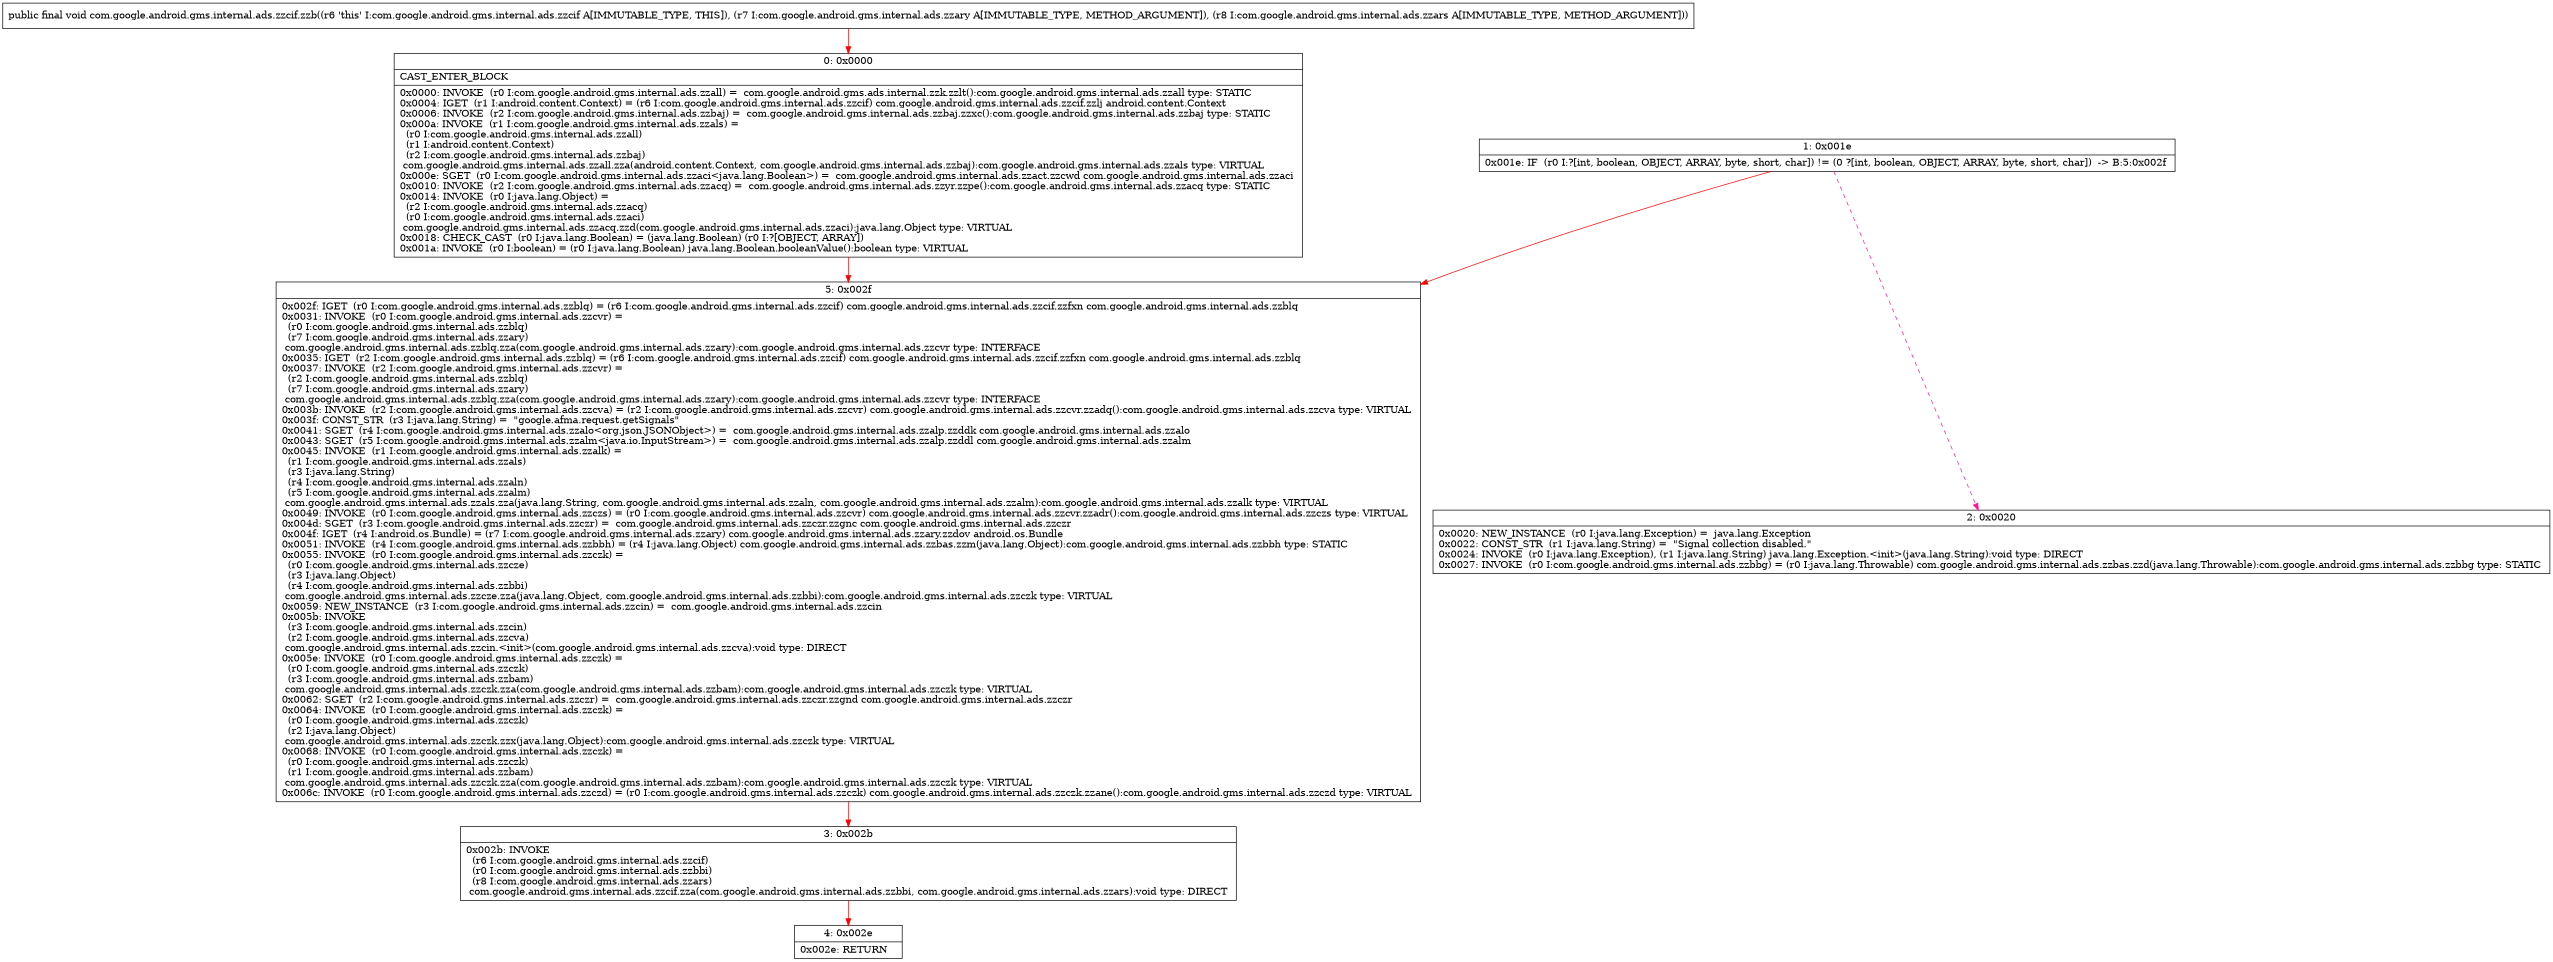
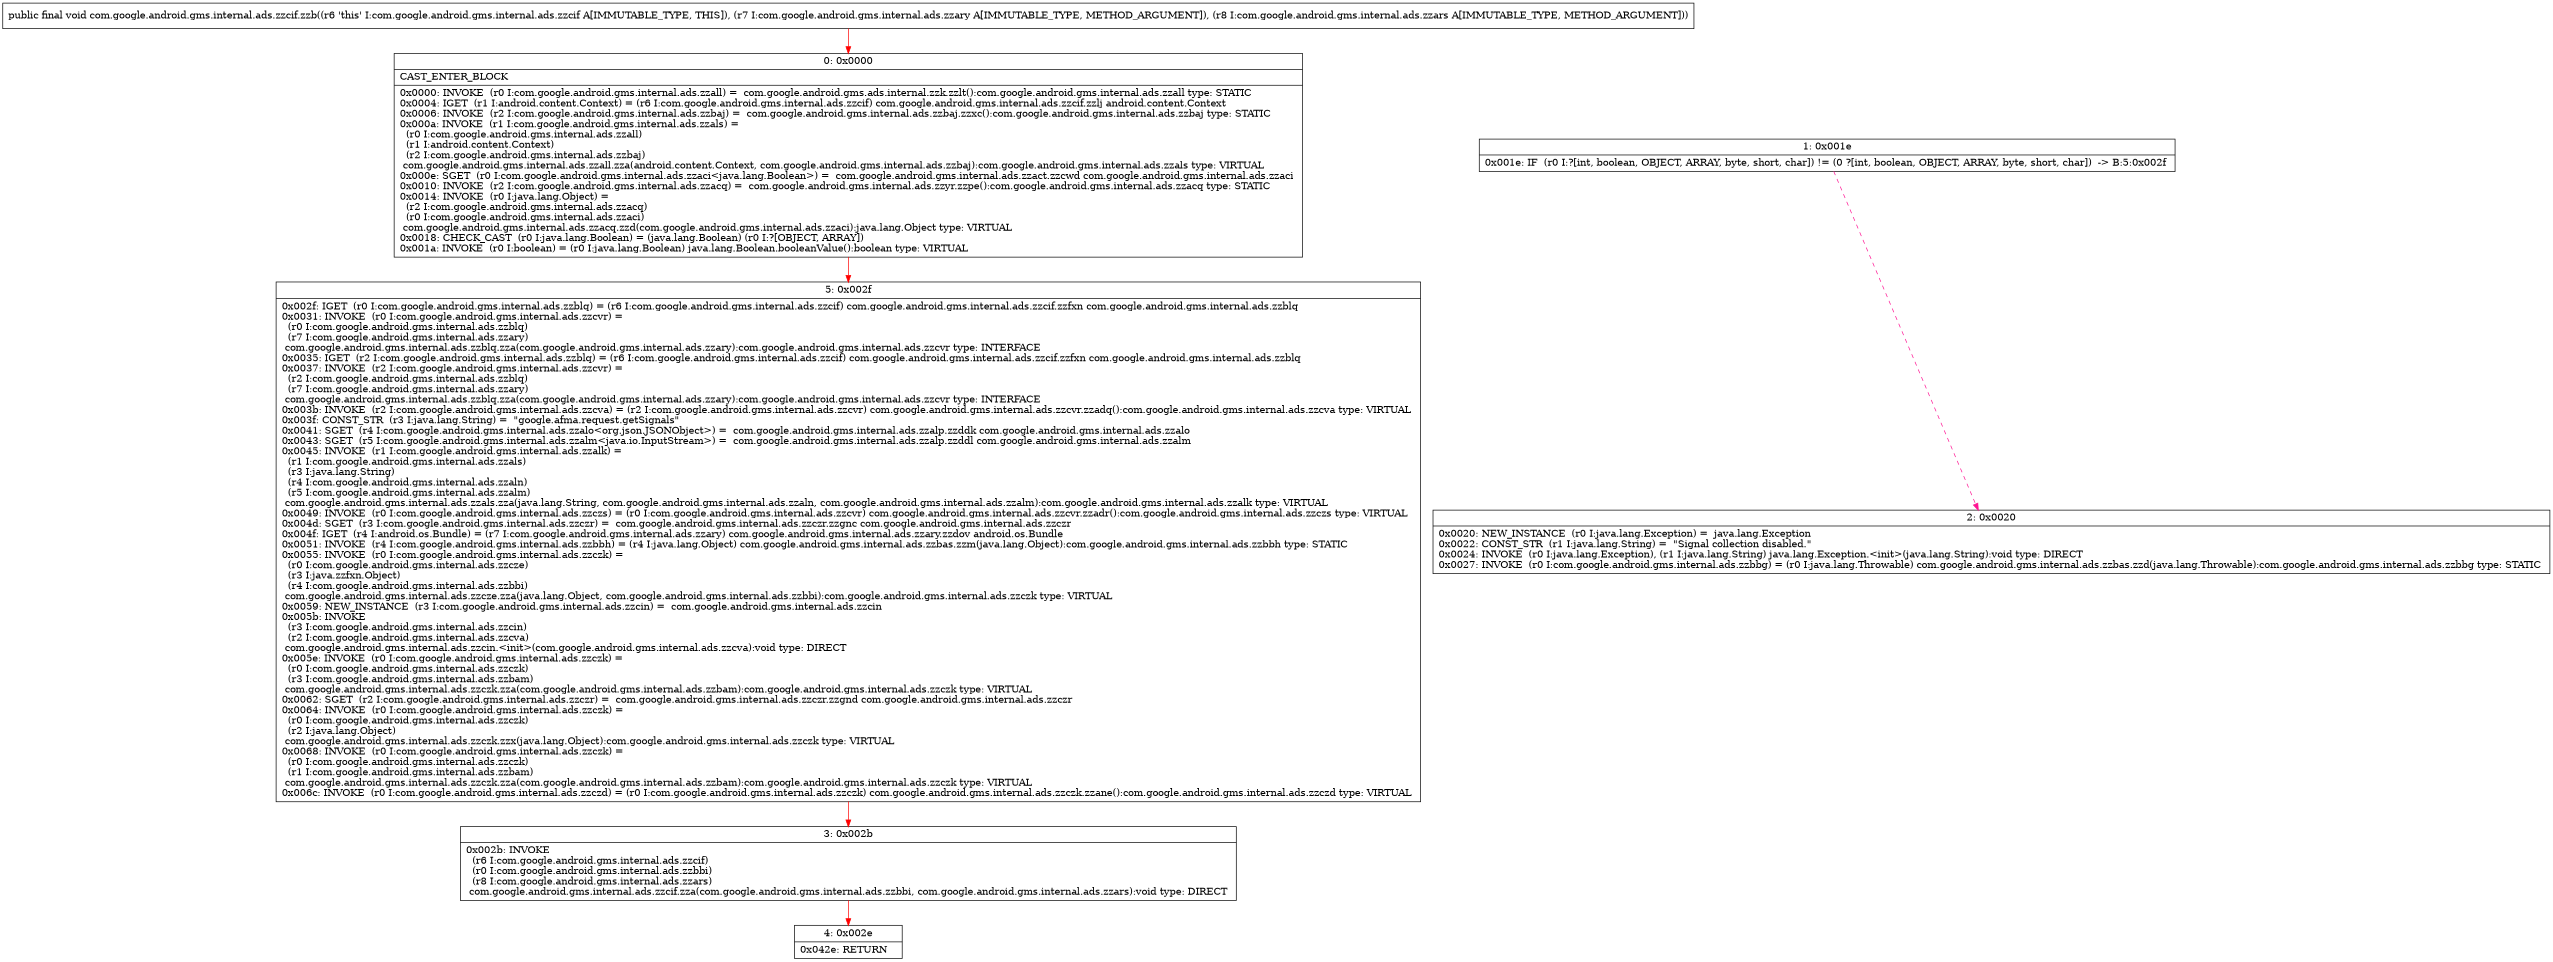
edge "1: 0x001e" -> "5: 0x002f": removed
node "5: 0x002f": text "(r3 I:java.lang.Object)" -> "(r3 I:java.zzfxn.Object)"
node "4: 0x002e": text "0x002e: RETURN" -> "0x042e: RETURN"
